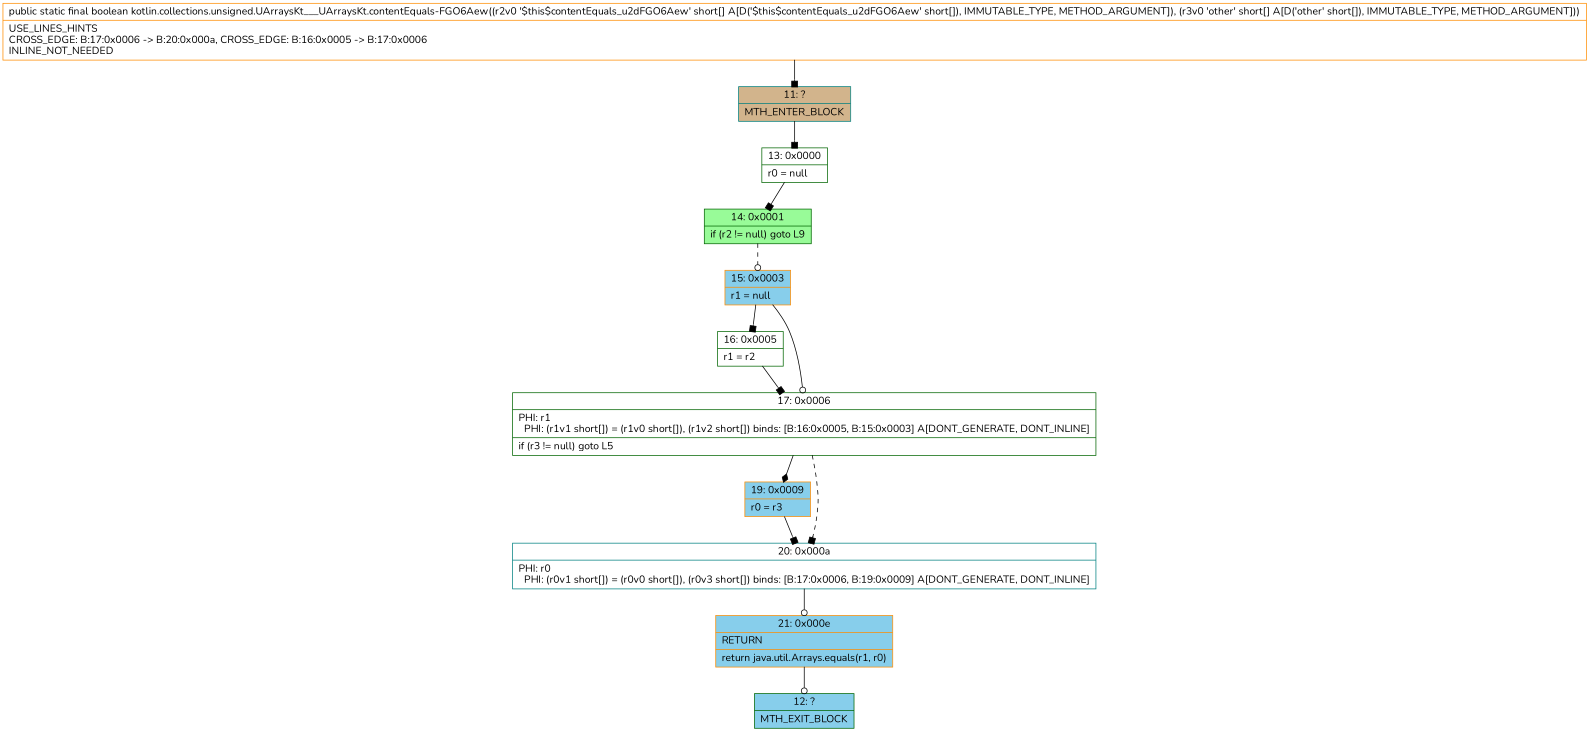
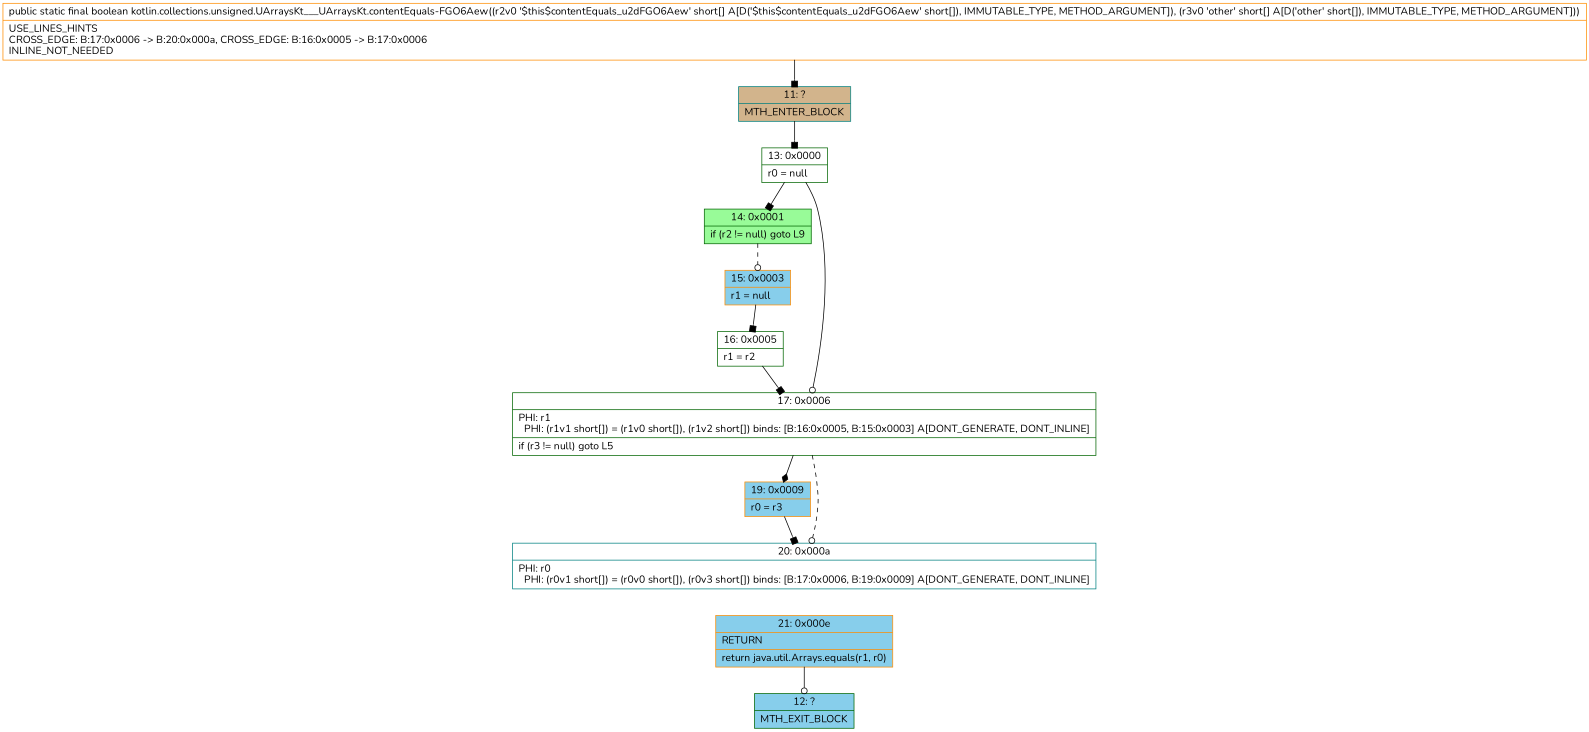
edge "15: 0x0003" -> "17: 0x0006": now "13: 0x0000" -> "17: 0x0006"
edge "17: 0x0006" -> "20: 0x000a": arrowhead box -> odot
edge "20: 0x000a" -> "21: 0x000e": removed
